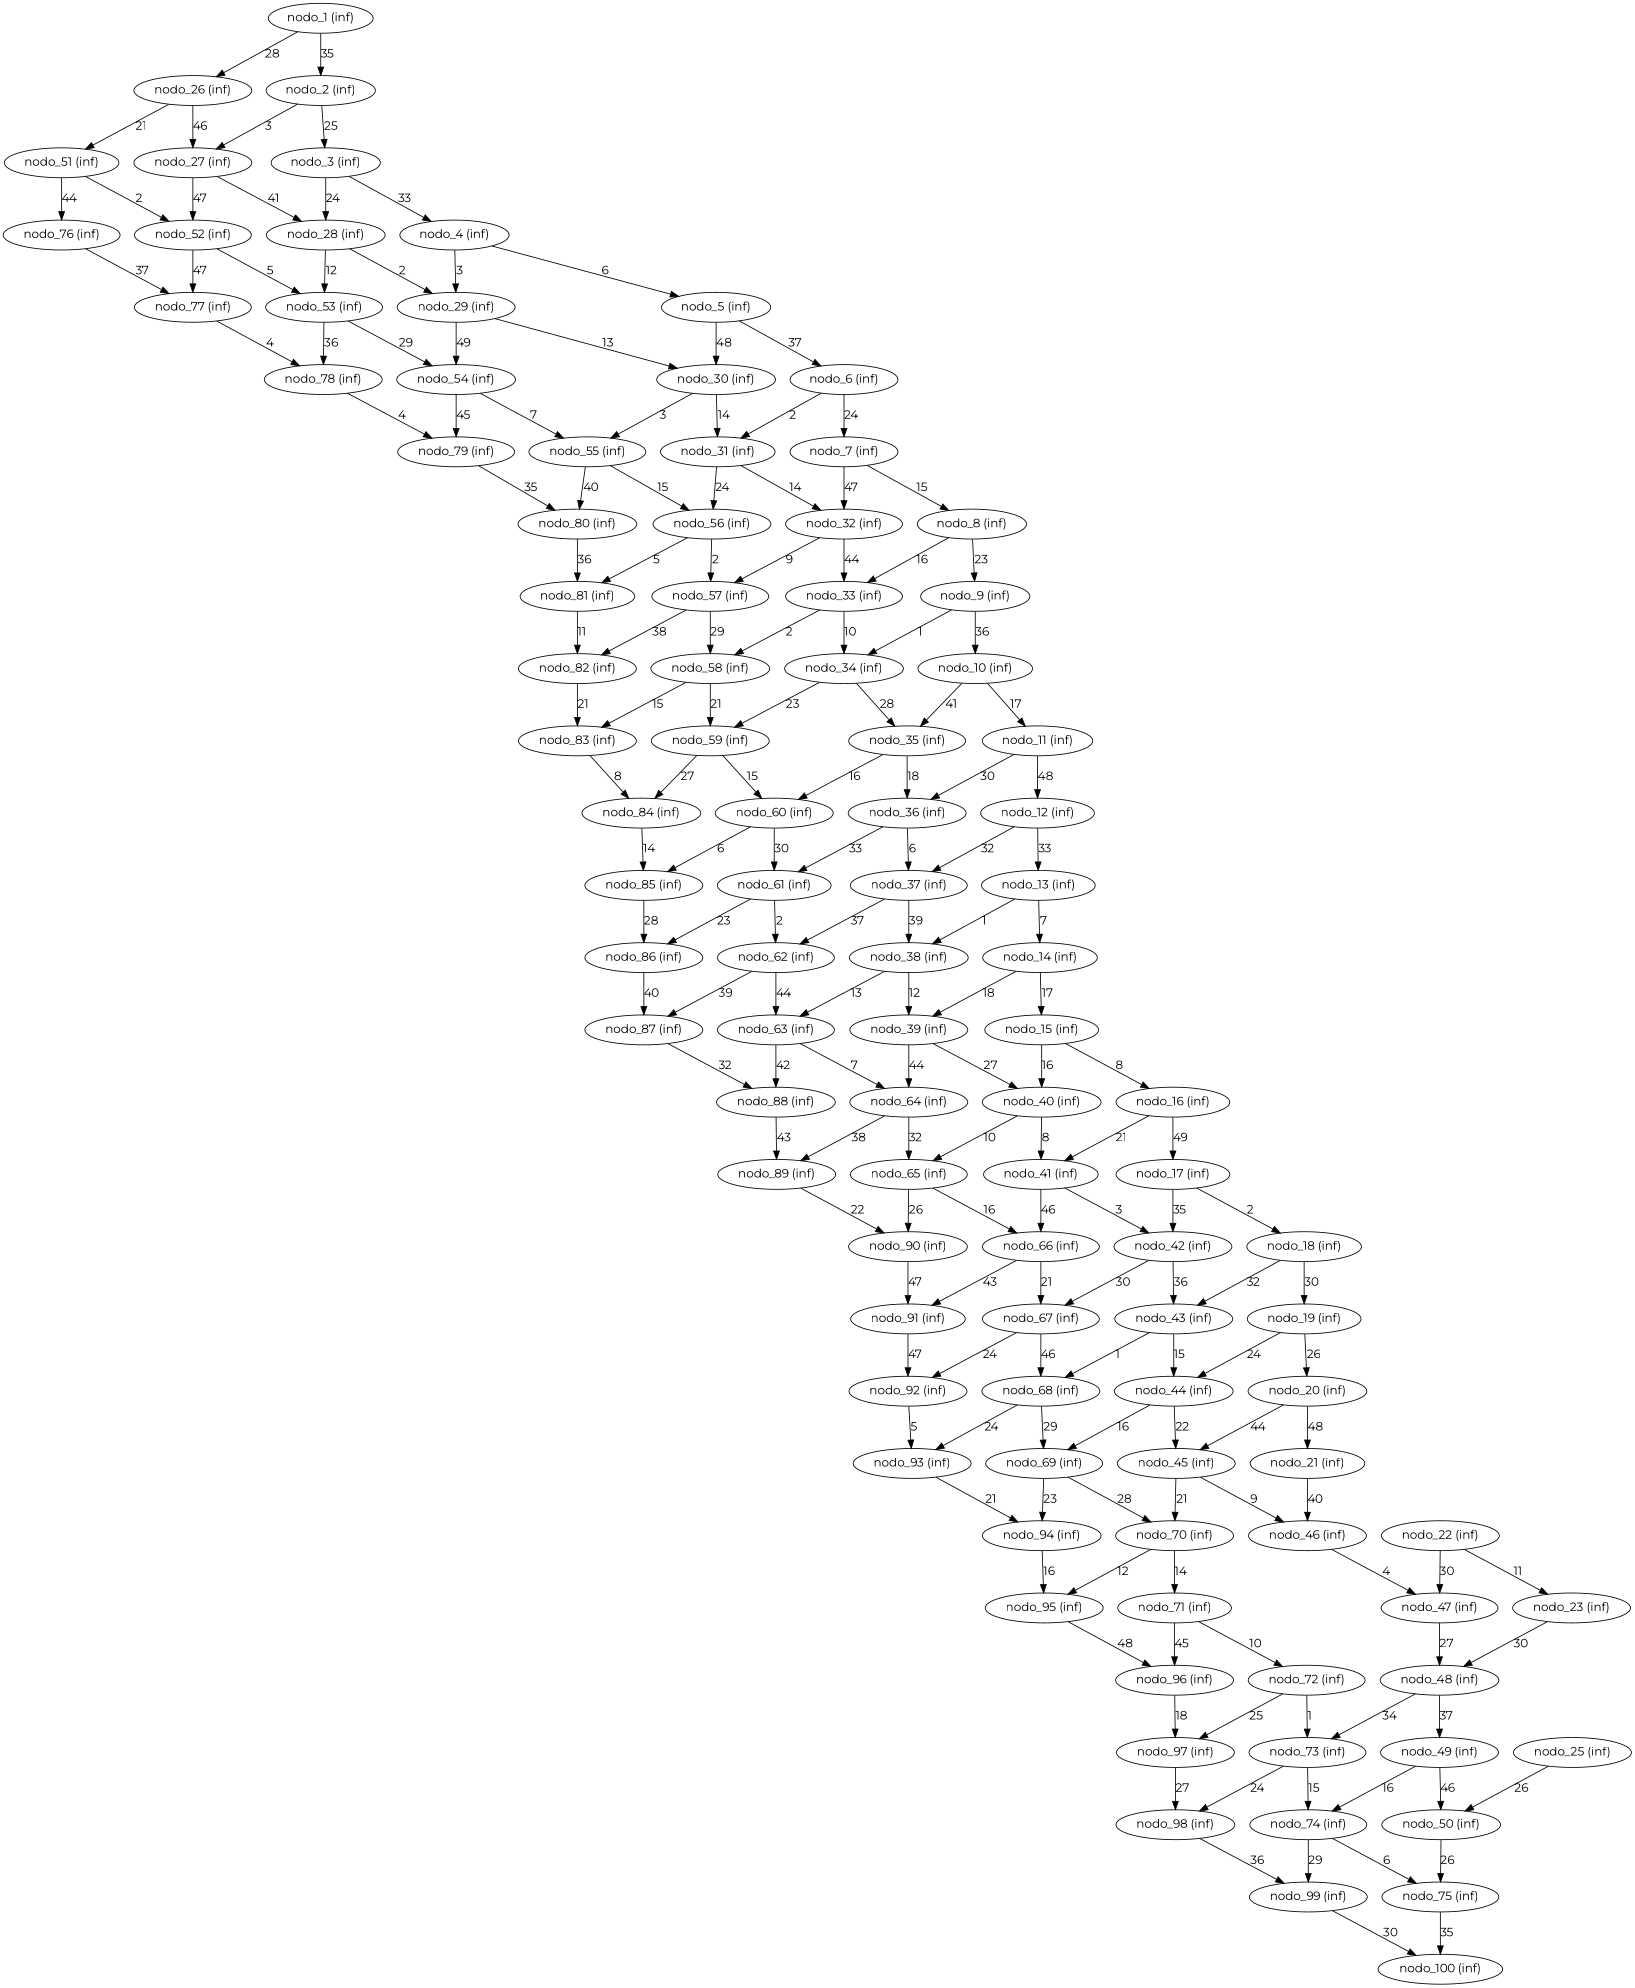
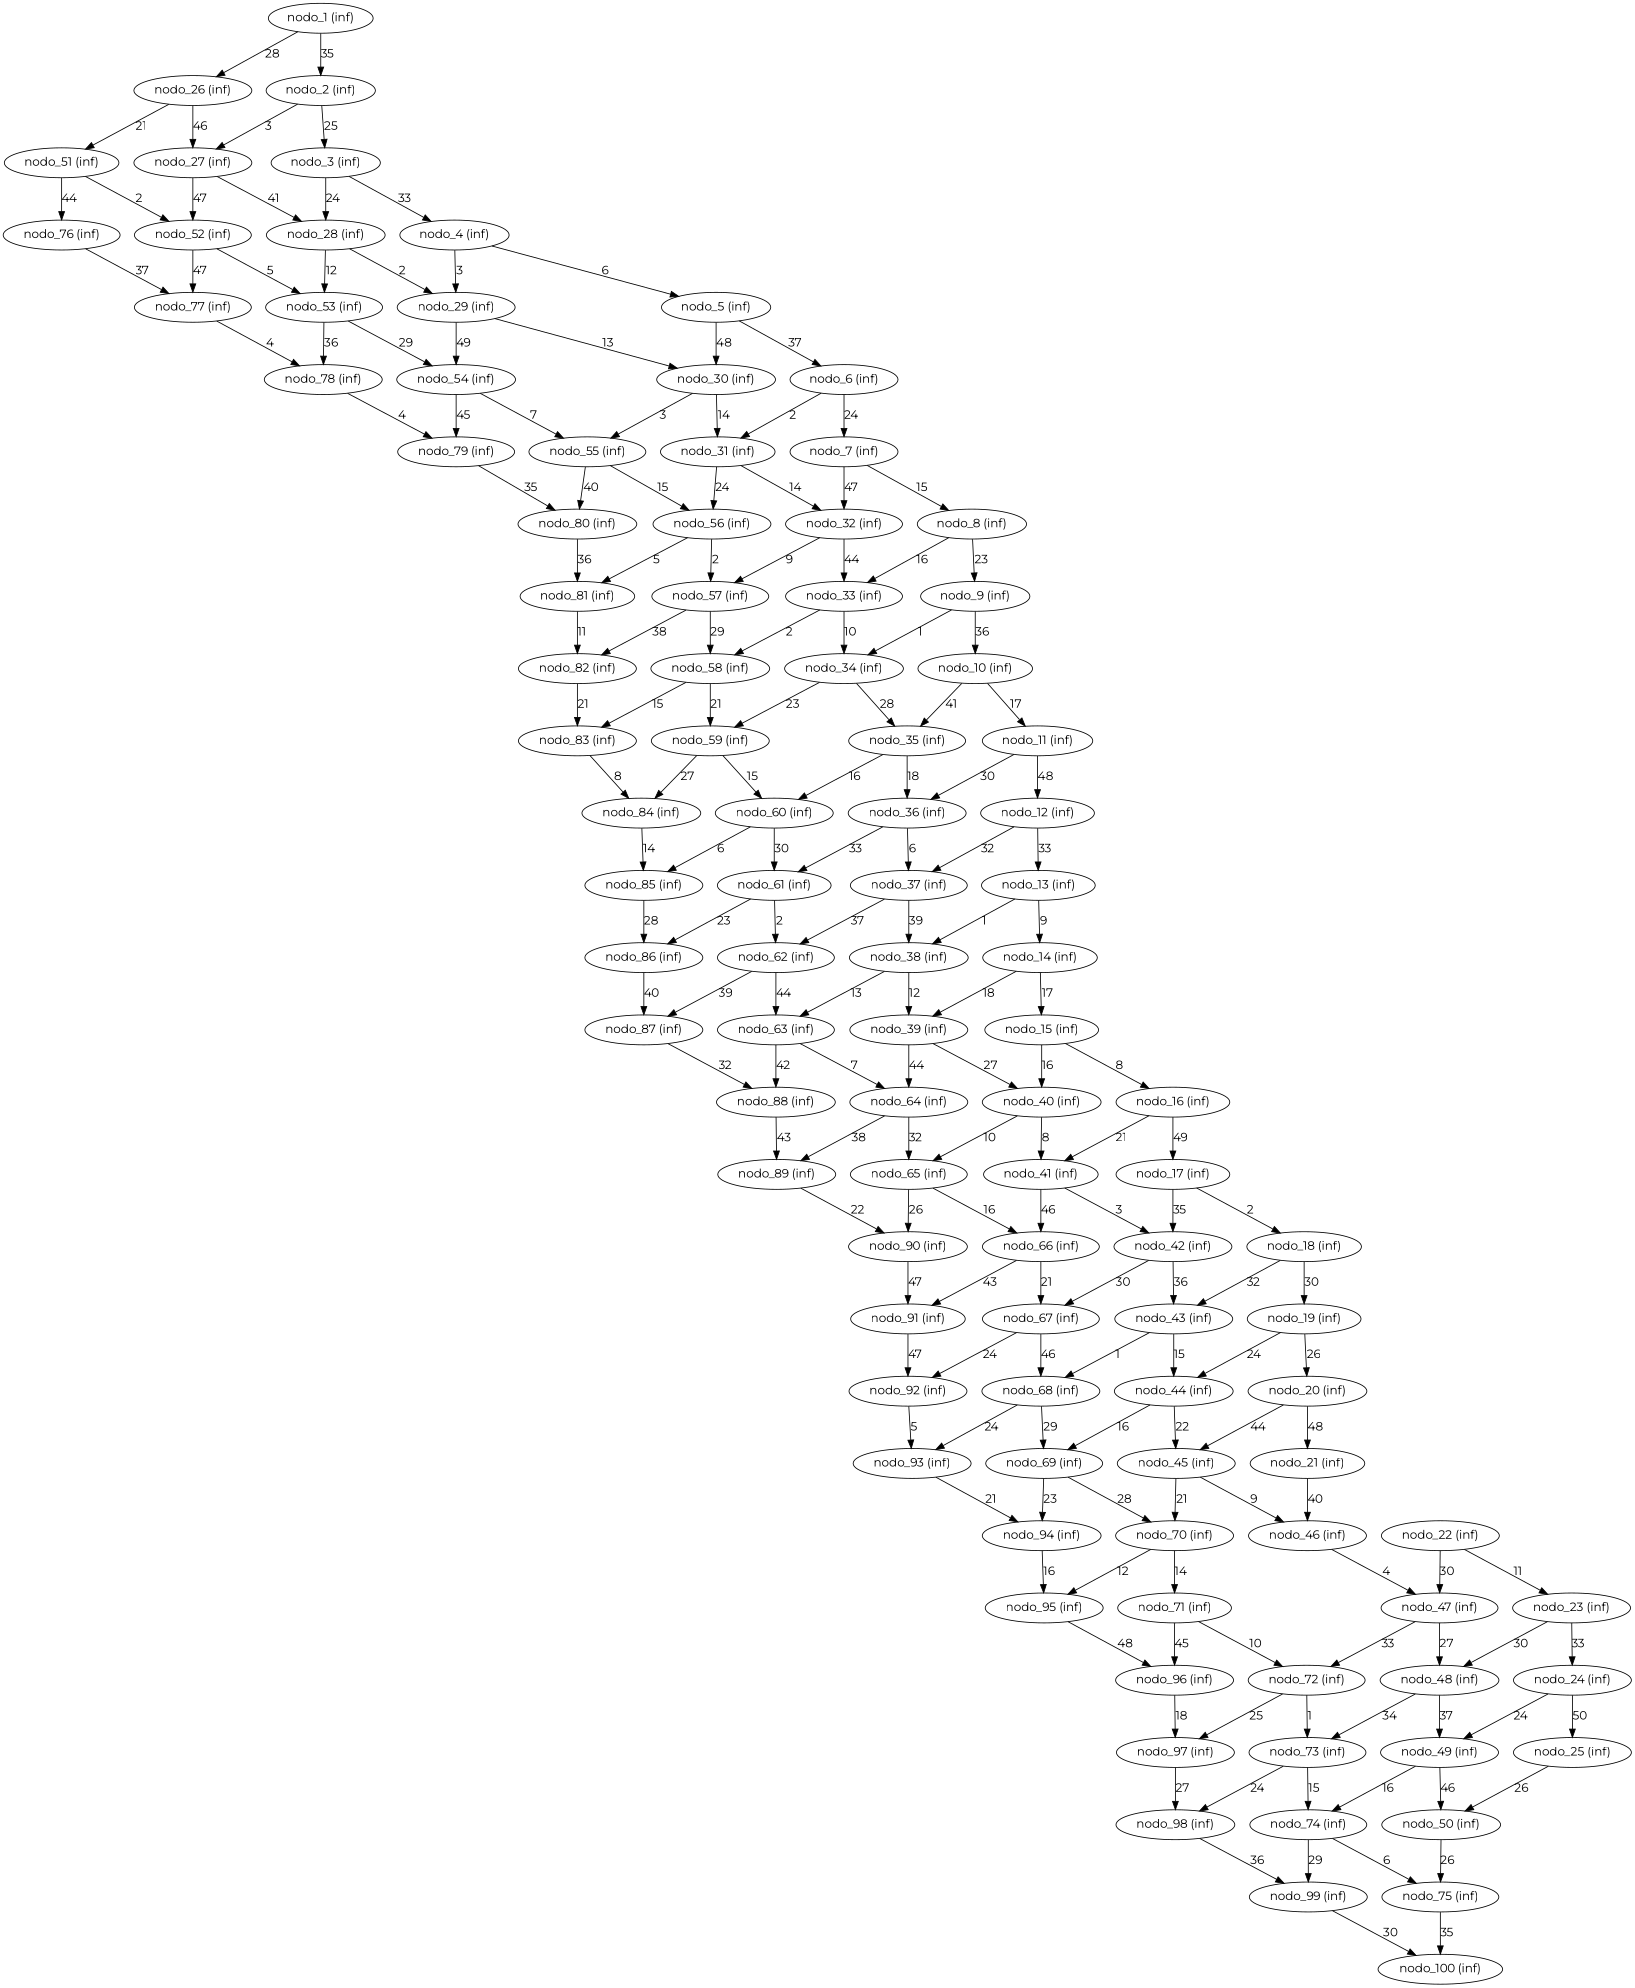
edge "nodo_13 (inf)" -> "nodo_14 (inf)": label "7" -> "9"
edge "nodo_47 (inf)" -> "nodo_72 (inf)": added, label "33"
node "nodo_24 (inf)": added
